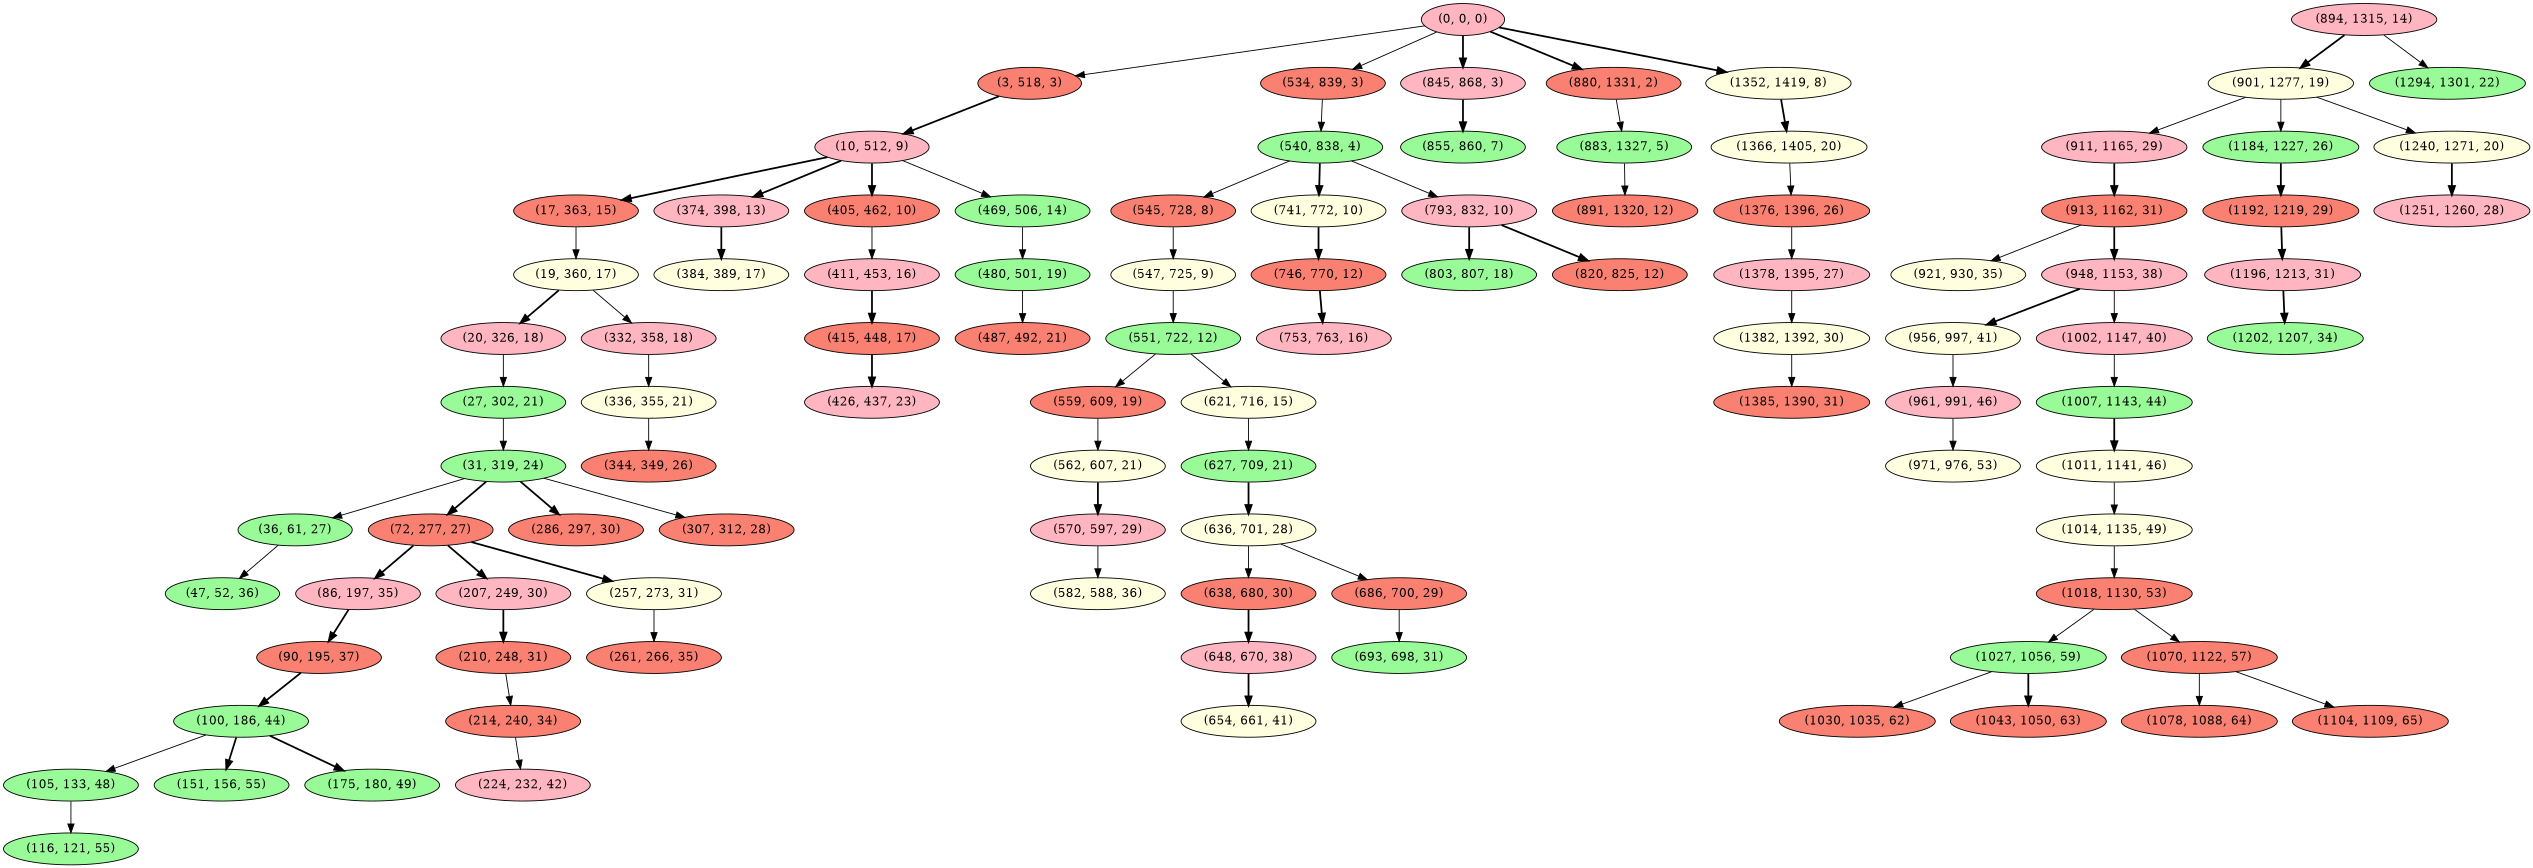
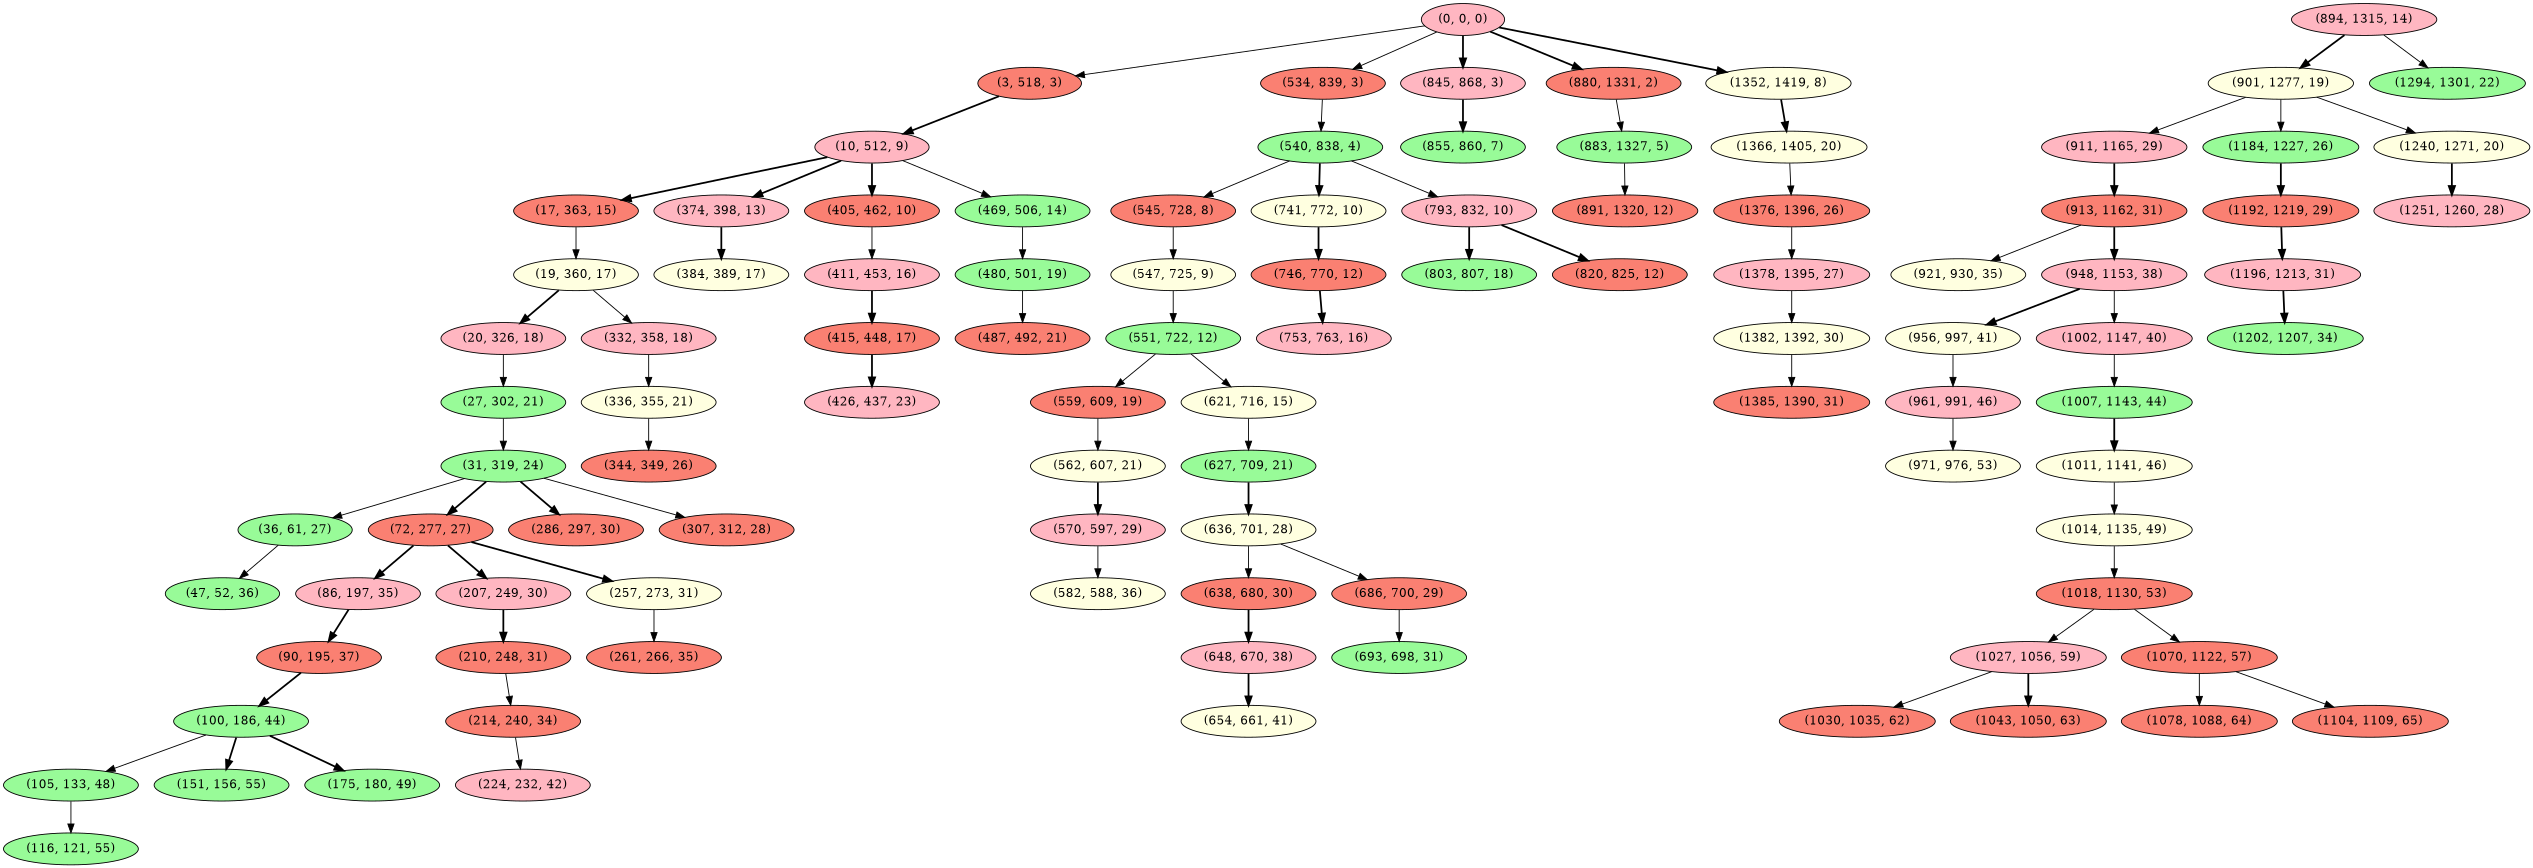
node "(1027, 1056, 59)": fillcolor palegreen -> lightpink
